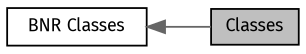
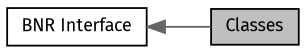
node "BNR Classes": label "BNR Classes" -> "BNR Interface"
